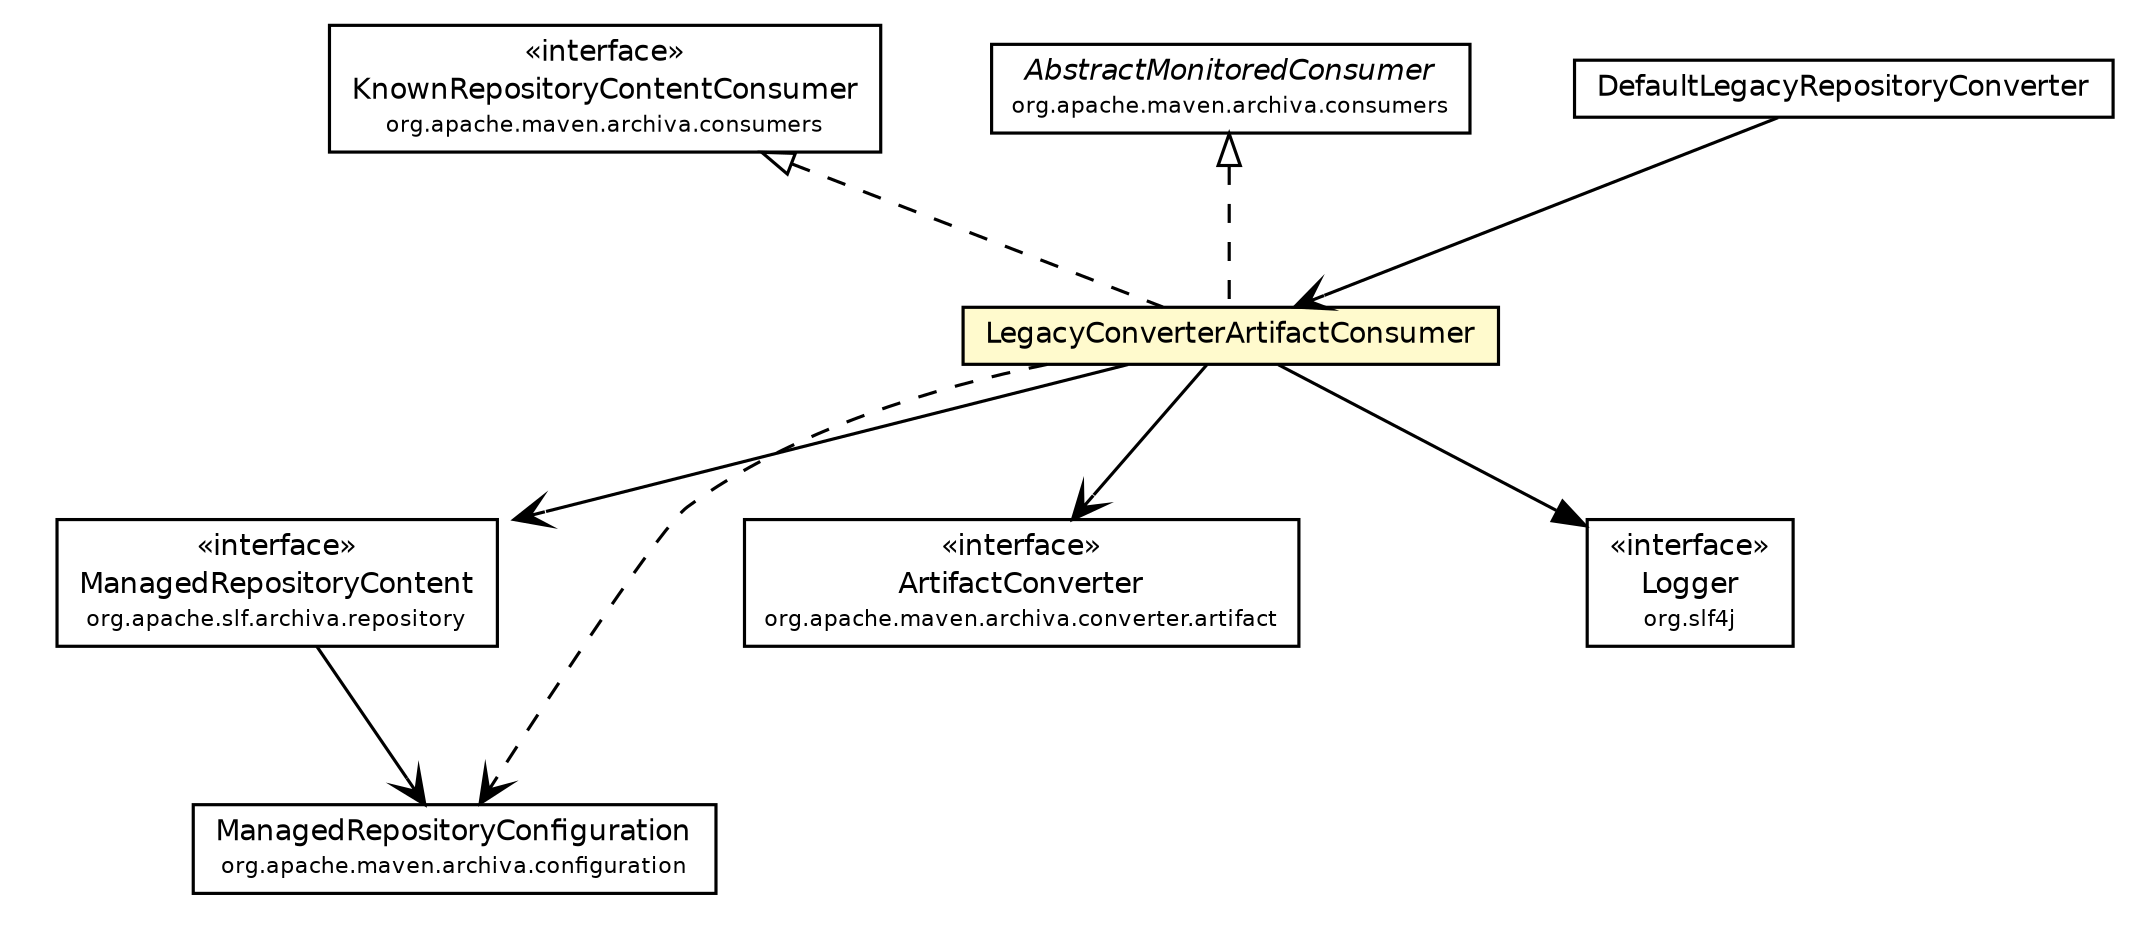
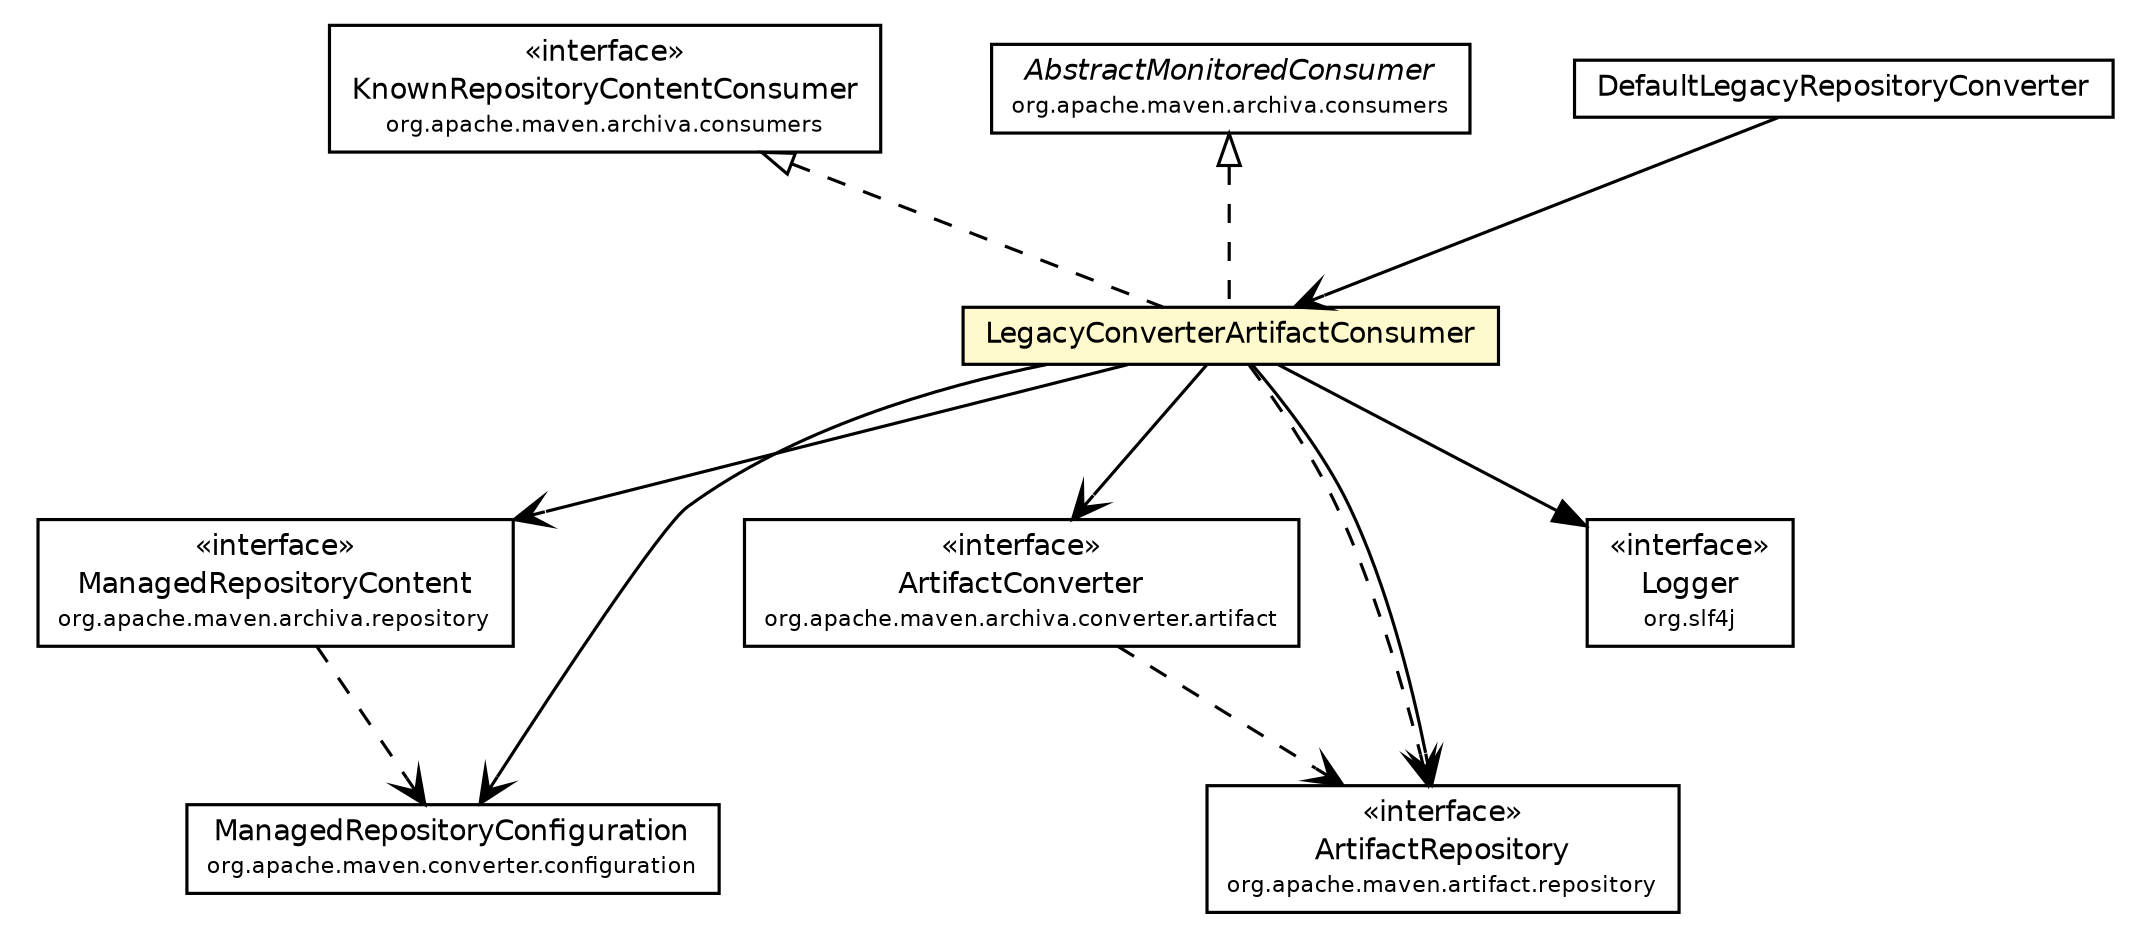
edge "LegacyConverterArtifactConsumer" -> "ManagedRepositoryConfiguration": style dashed -> solid
node "ManagedRepositoryContent": text "org.apache.slf.archiva.repository" -> "org.apache.maven.archiva.repository"
edge "ManagedRepositoryContent" -> "ManagedRepositoryConfiguration": style solid -> dashed
node "ArtifactRepository": added
node "ManagedRepositoryConfiguration": text "org.apache.maven.archiva.configuration" -> "org.apache.maven.converter.configuration"
